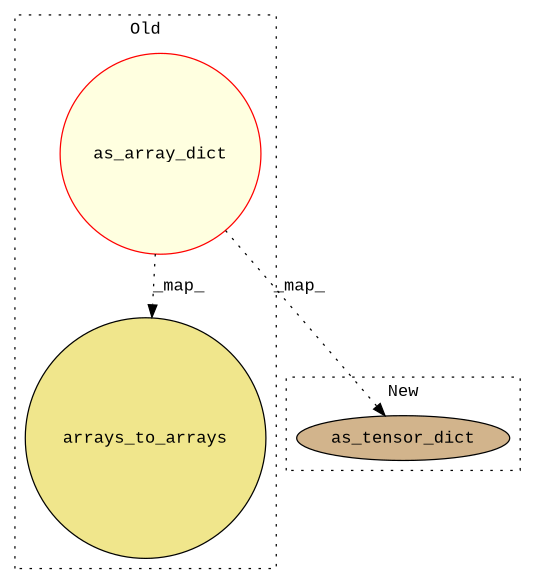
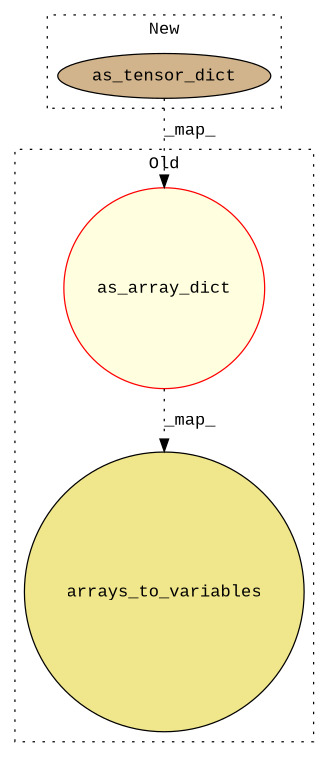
edge "as_array_dict" -> "as_tensor_dict": reversed
node "arrays_to_arrays": label "arrays_to_arrays" -> "arrays_to_variables"
